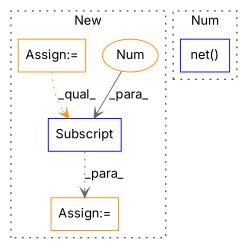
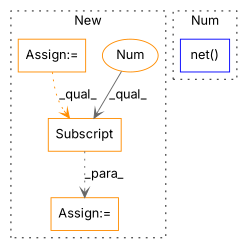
edge "Num" -> "Subscript": label "_para_" -> "_qual_"
node "Subscript": color blue -> darkorange
